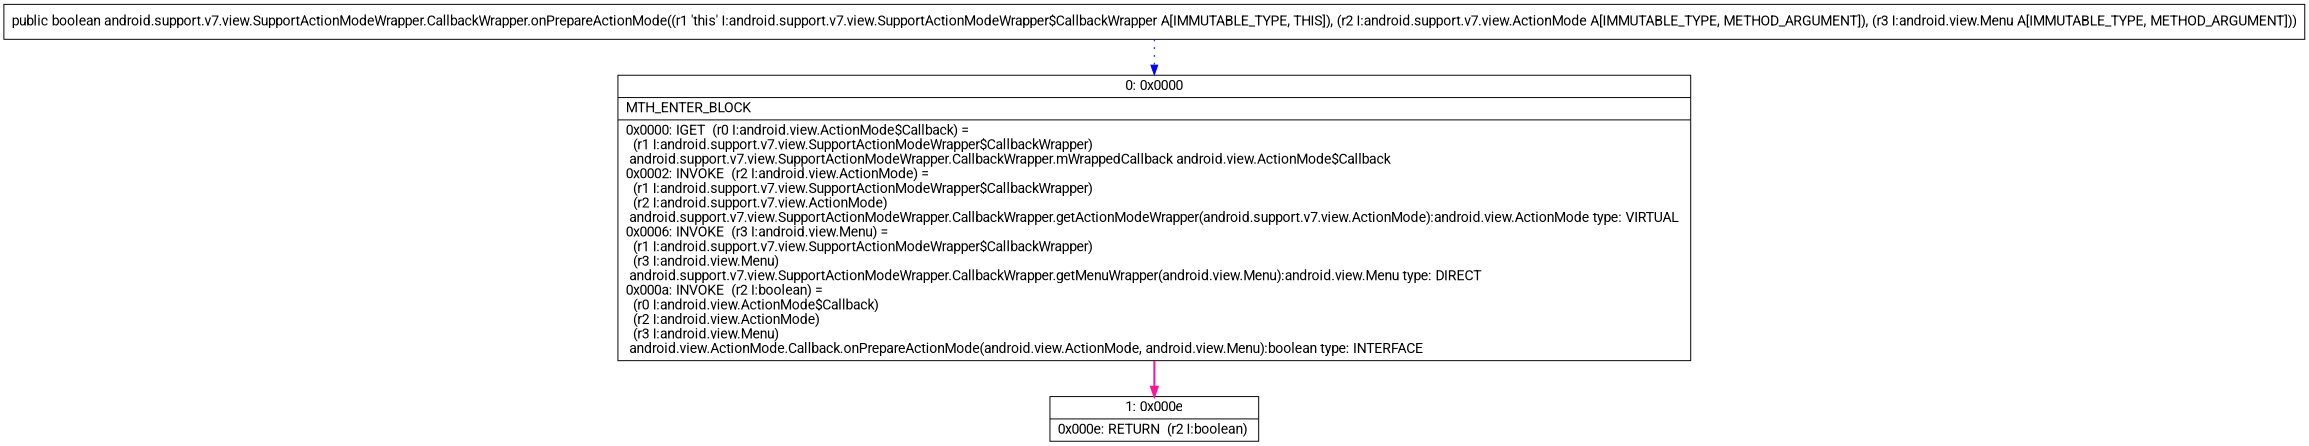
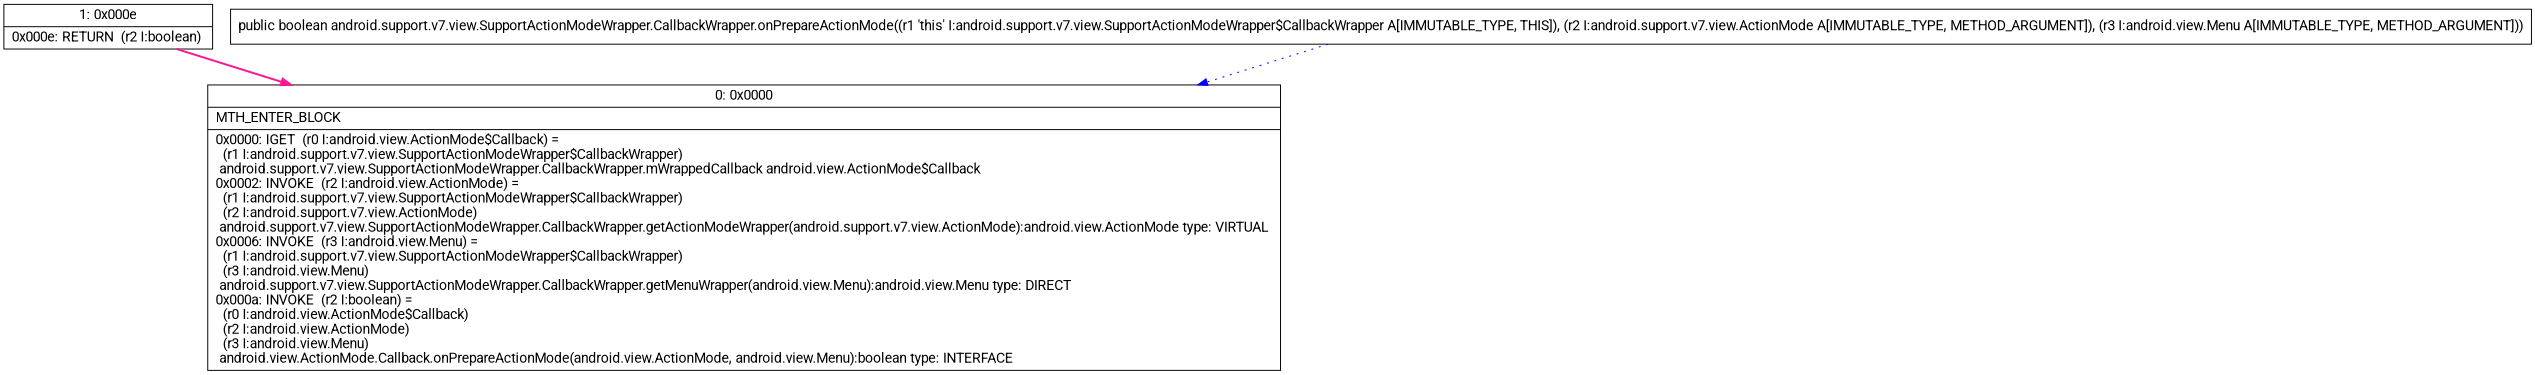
edge "0: 0x0000" -> "1: 0x000e": reversed
